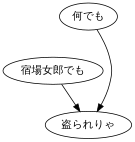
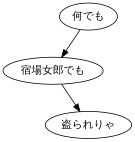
edge "何でも" -> "盗られりゃ": now "何でも" -> "宿場女郎でも"
